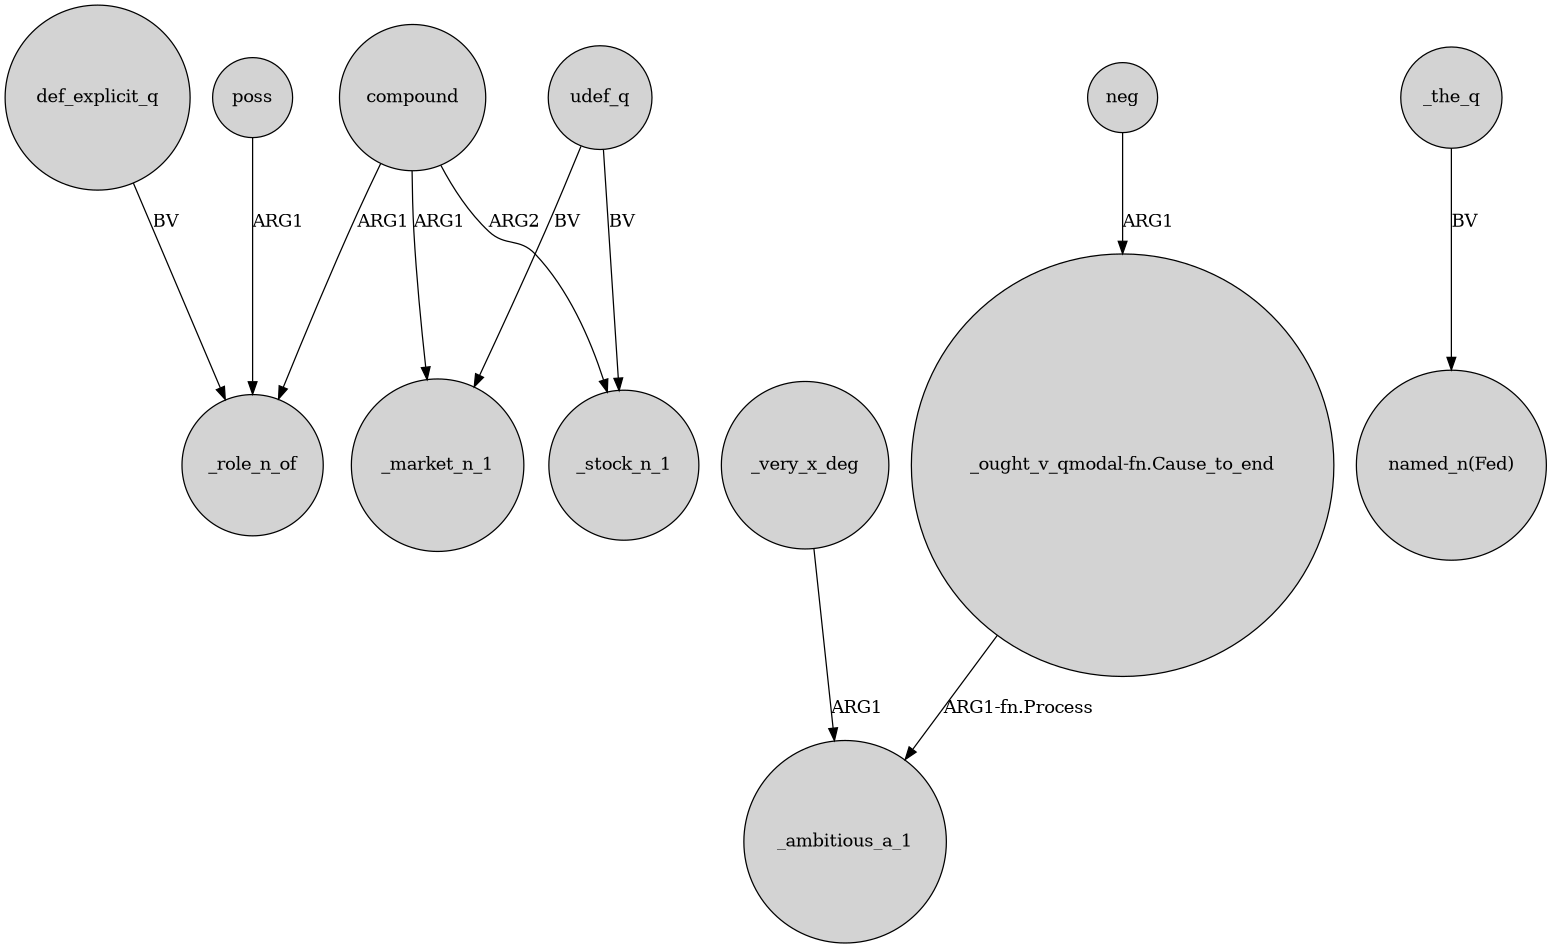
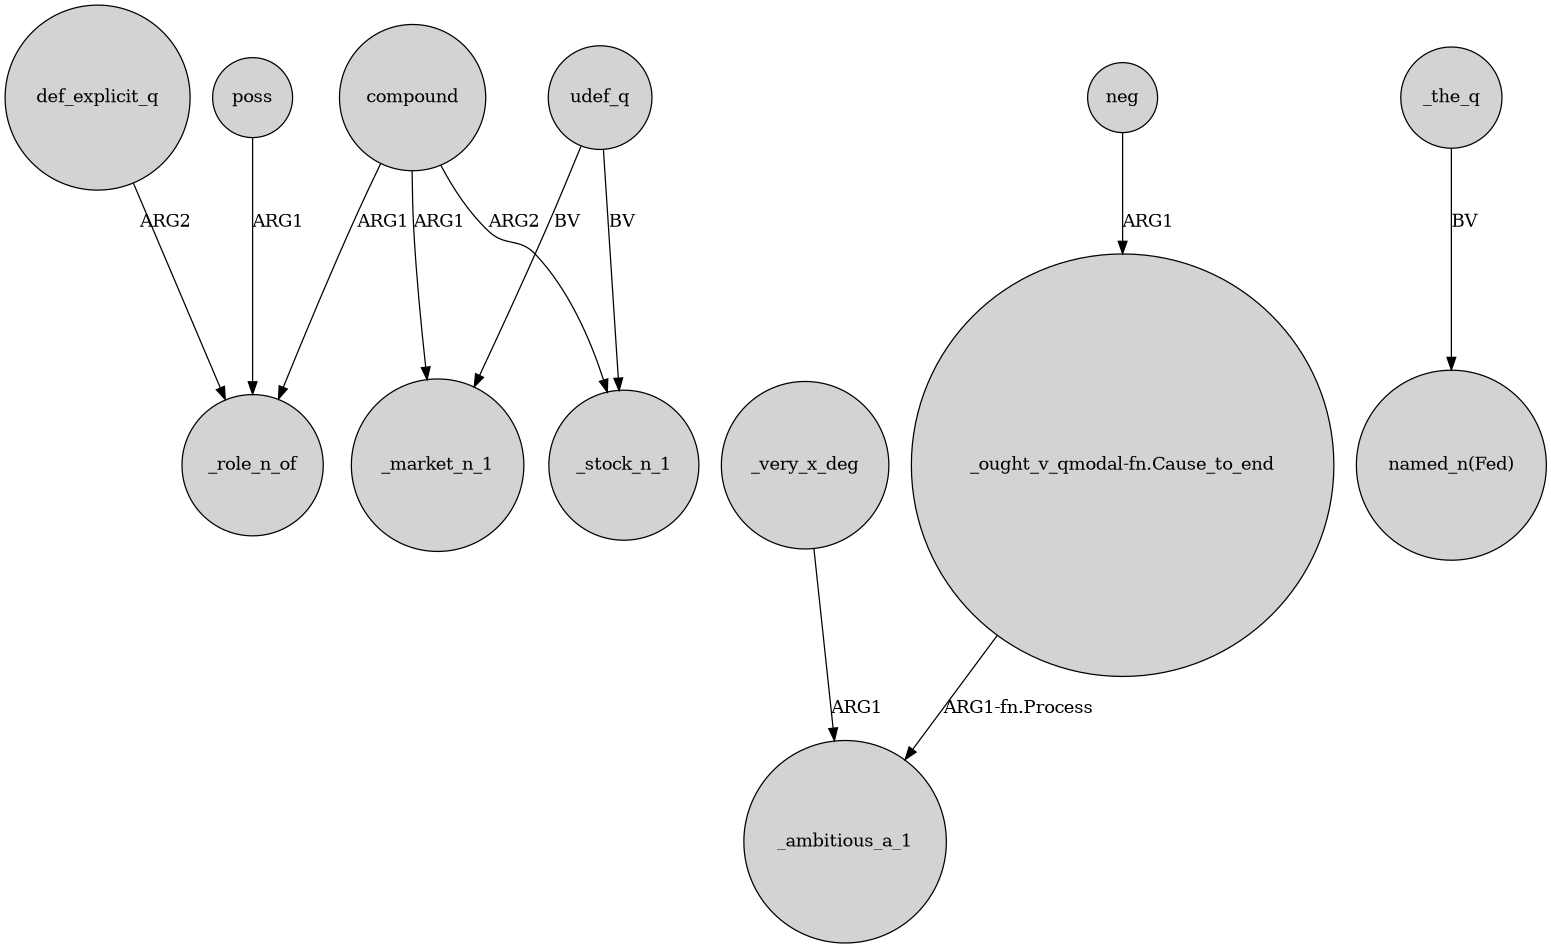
edge "def_explicit_q" -> "_role_n_of": label "BV" -> "ARG2"
